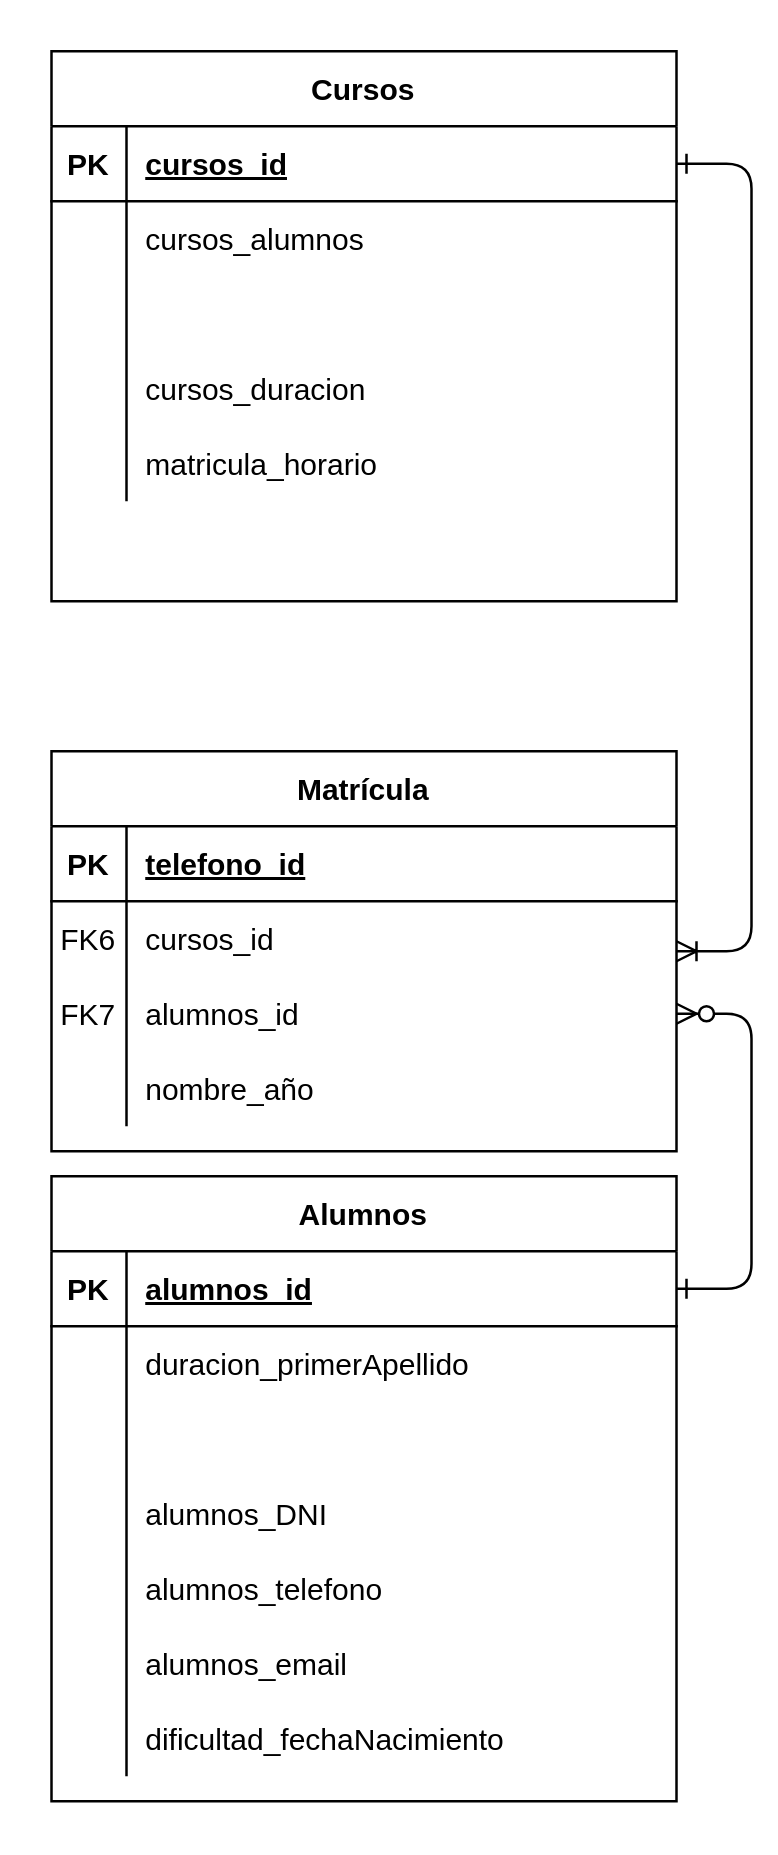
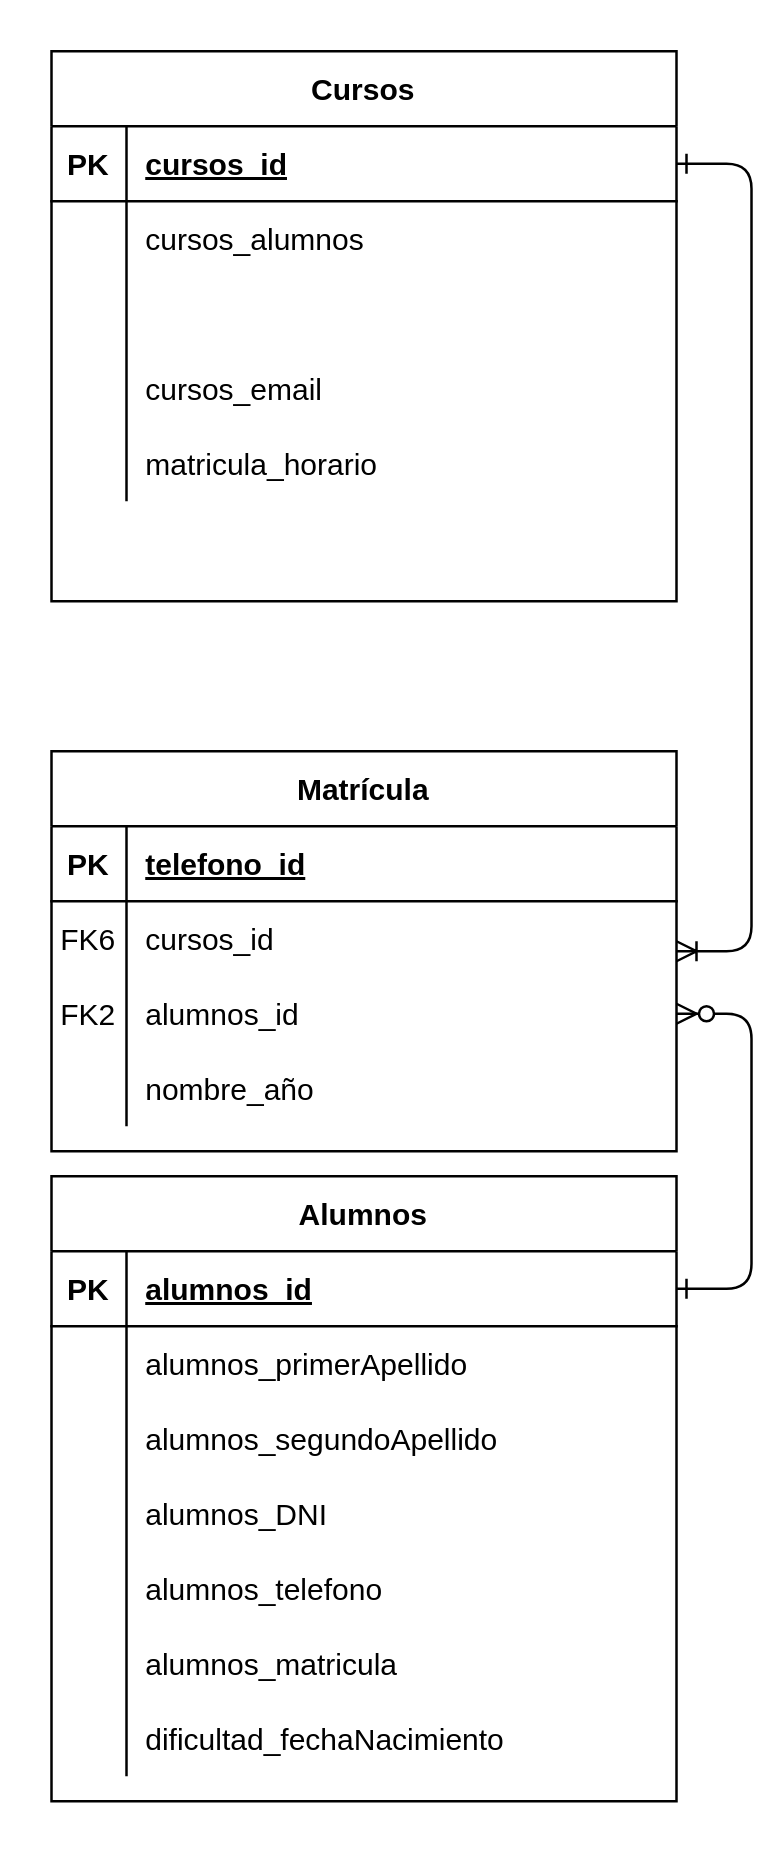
node "cursos_duracion": label "cursos_duracion" -> "cursos_email"
node "FK7": label "FK7" -> "FK2"
node "duracion_primerApellido": label "duracion_primerApellido" -> "alumnos_primerApellido"
node "alumnos_segundoApellido": added
node "alumnos_email": label "alumnos_email" -> "alumnos_matricula"
